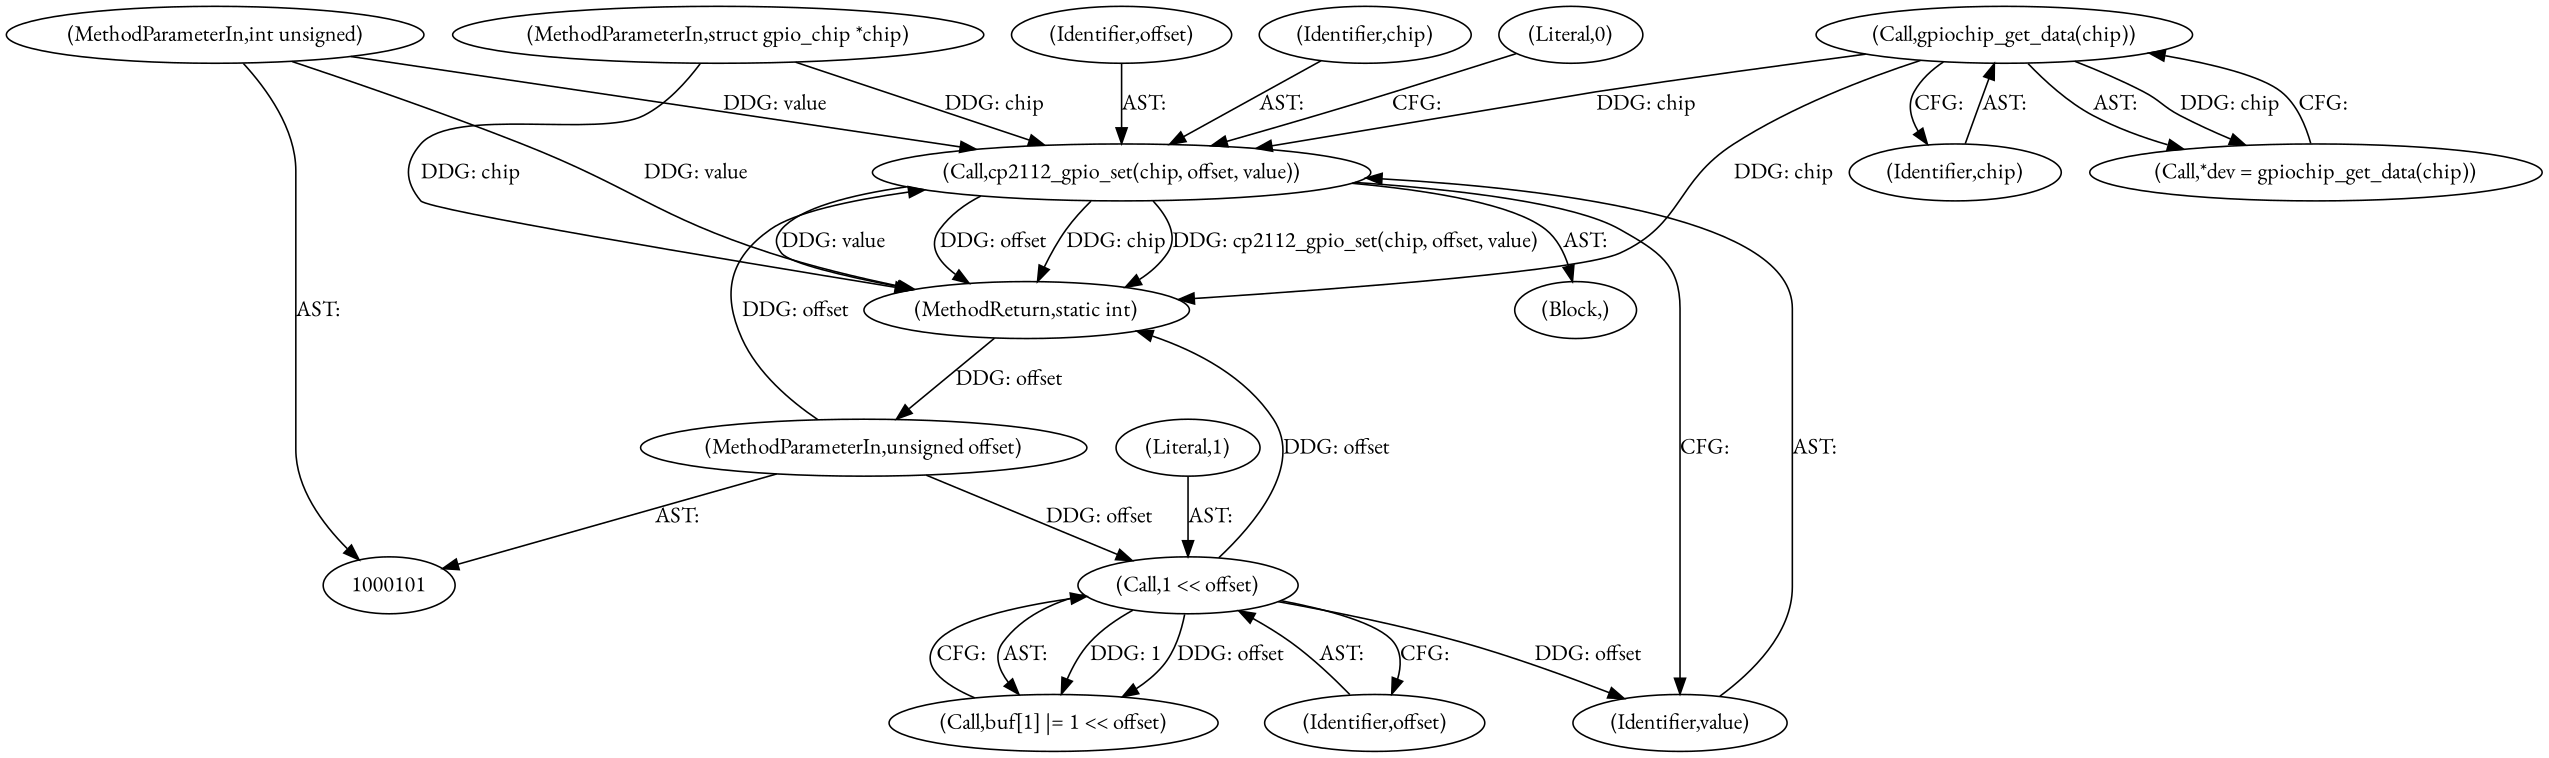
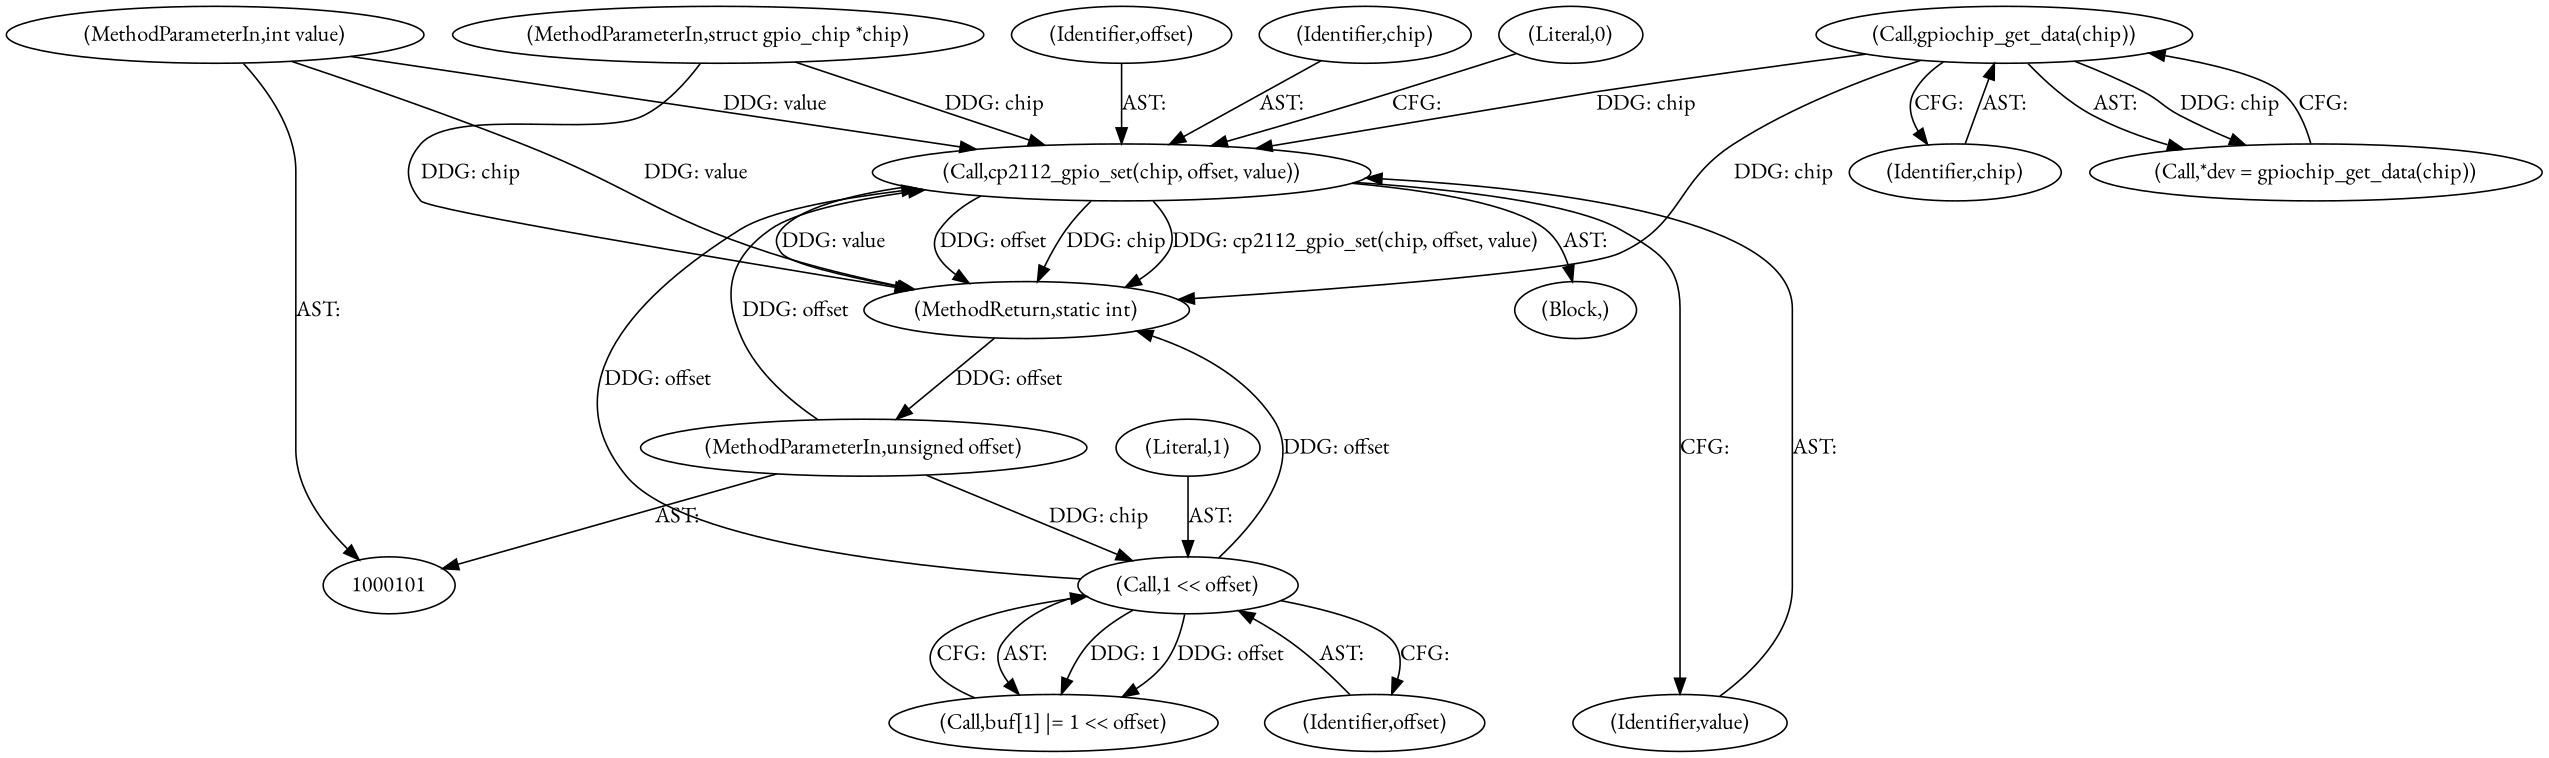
node "(MethodParameterIn,int unsigned)": label "(MethodParameterIn,int unsigned)" -> "(MethodParameterIn,int value)"
edge "(MethodParameterIn,unsigned offset)" -> "(Call,1 << offset)": label "DDG: offset" -> "DDG: chip"
edge "(Call,1 << offset)" -> "(Identifier,value)": now "(Call,1 << offset)" -> "(Call,cp2112_gpio_set(chip, offset, value))"
